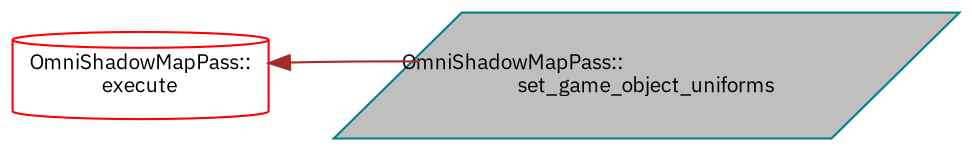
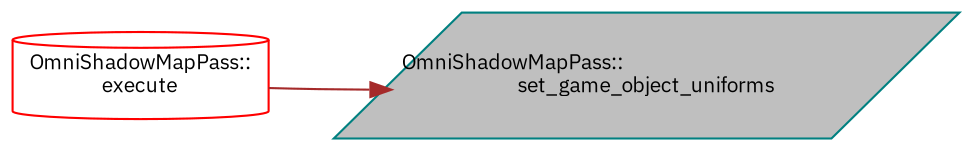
edge "OmniShadowMapPass:: set_game_object_uniforms" -> "OmniShadowMapPass:: execute": reversed
